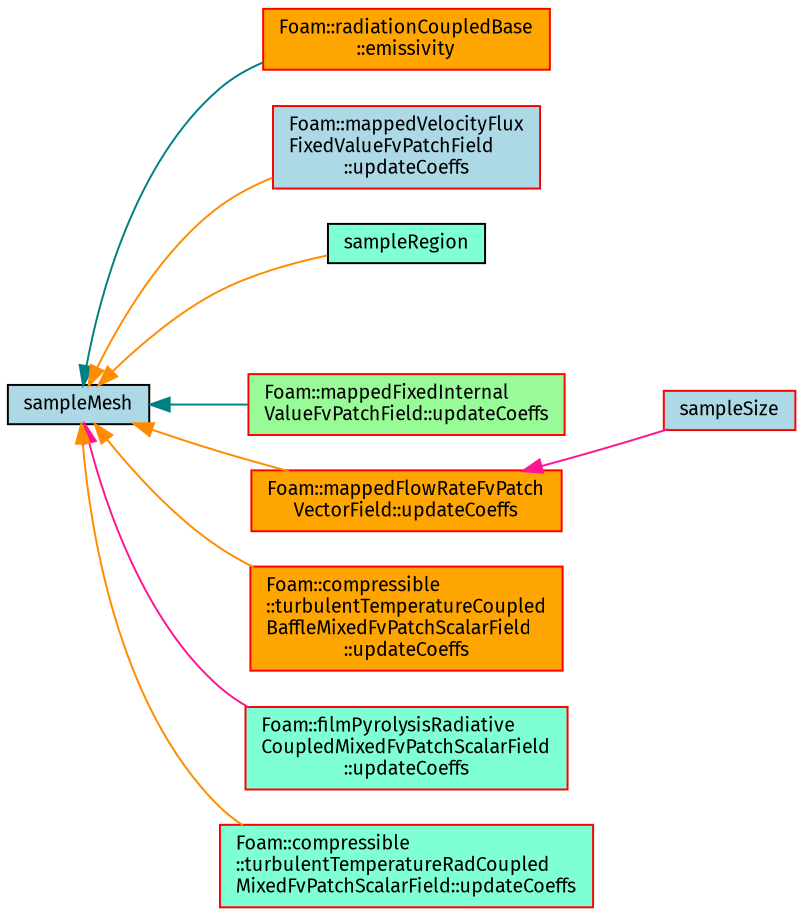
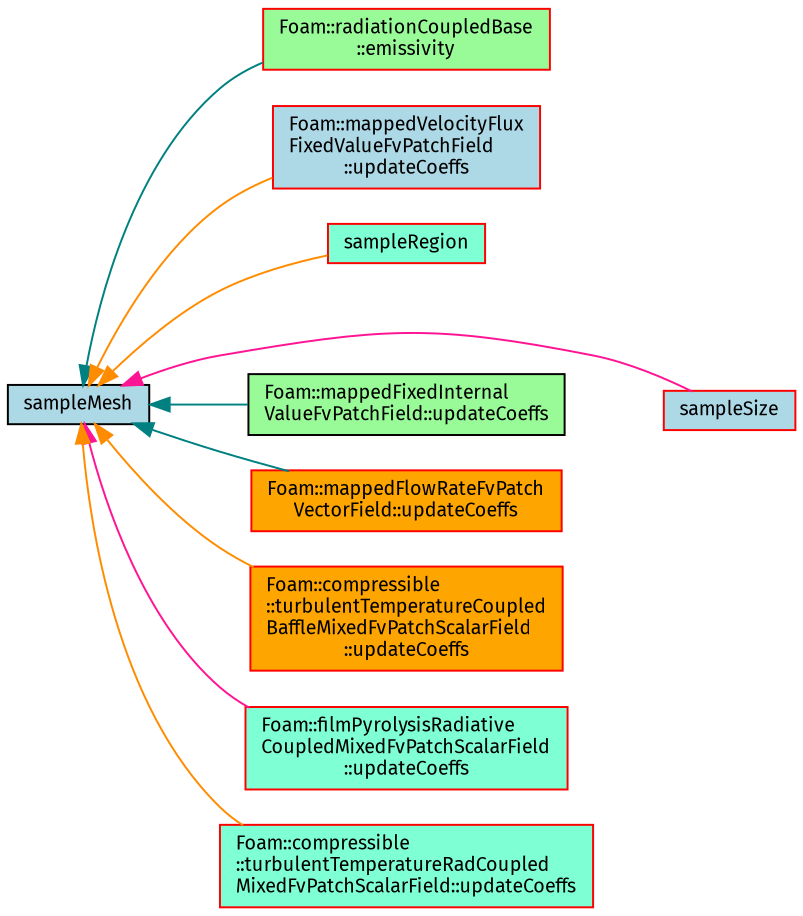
node "Foam::radiationCoupledBase ::emissivity": fillcolor orange -> palegreen
node "sampleRegion": color black -> red
node "Foam::mappedFixedInternal ValueFvPatchField::updateCoeffs": color red -> black
edge "sampleSize" -> "Foam::mappedFlowRateFvPatch VectorField::updateCoeffs": now "sampleSize" -> "sampleMesh"
edge "Foam::mappedFlowRateFvPatch VectorField::updateCoeffs" -> "sampleMesh": color darkorange -> teal
